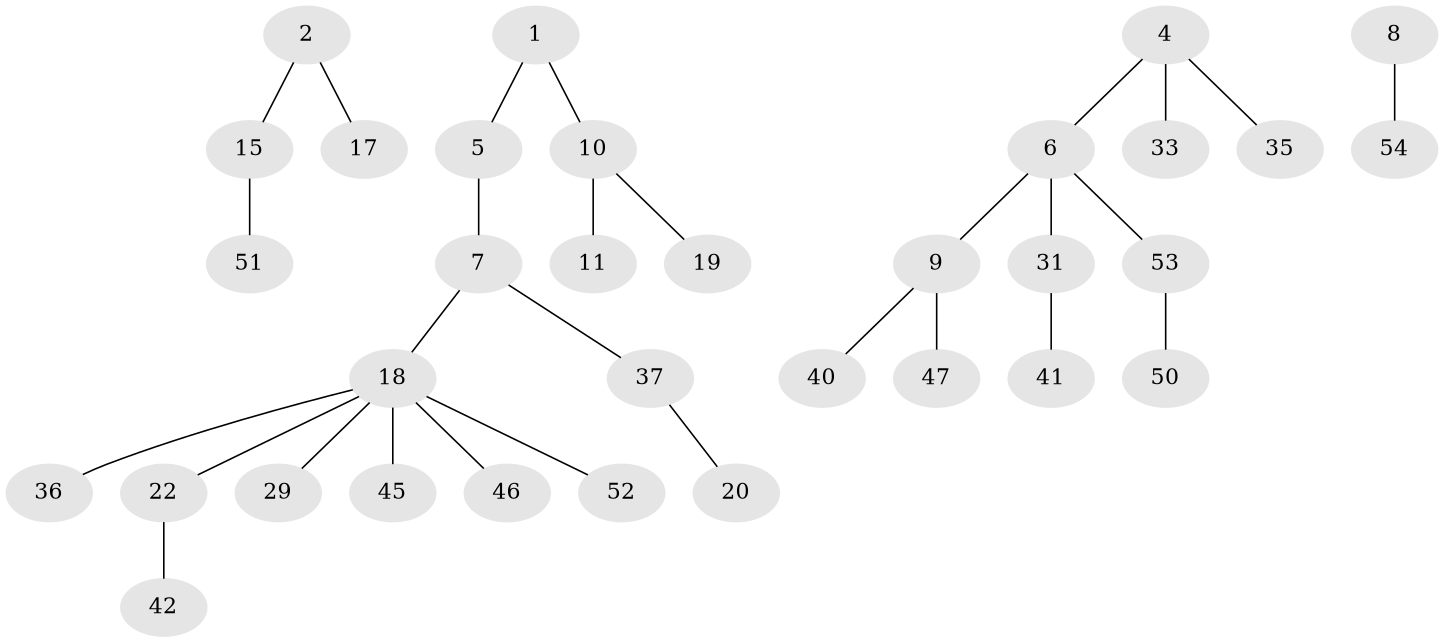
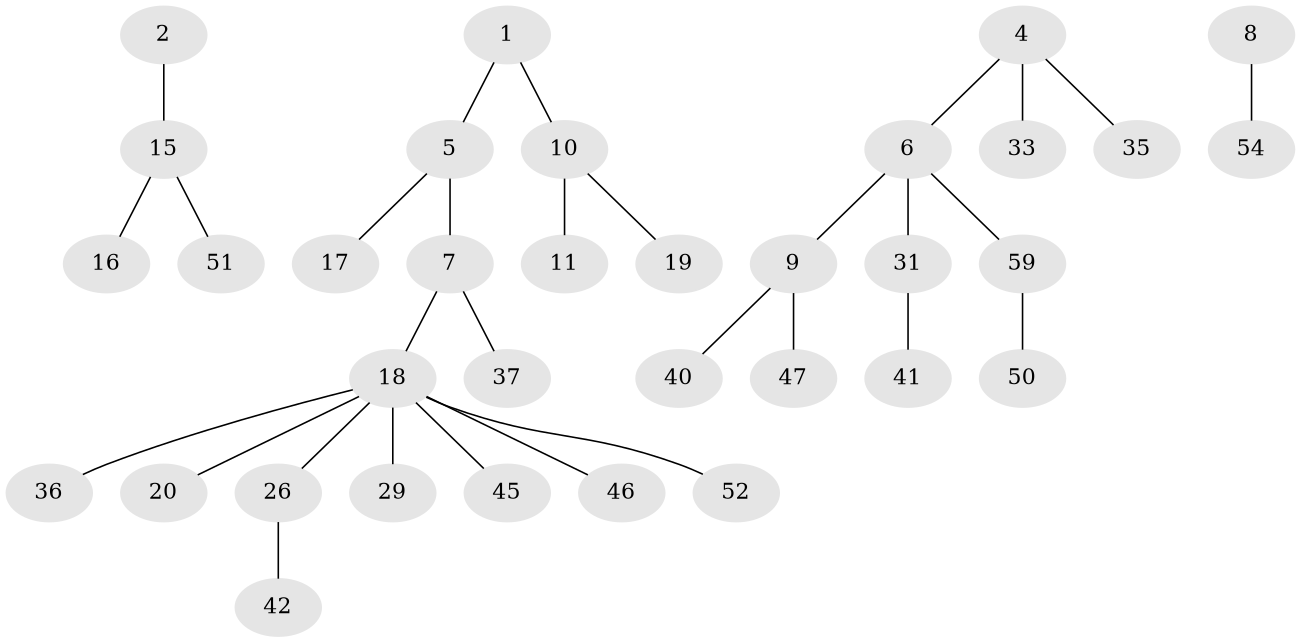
edge "2" -- "17": now "5" -- "17"
node "16": added
node "53": label "53" -> "59"
edge "37" -- "20": now "18" -- "20"
node "22": label "22" -> "26"
